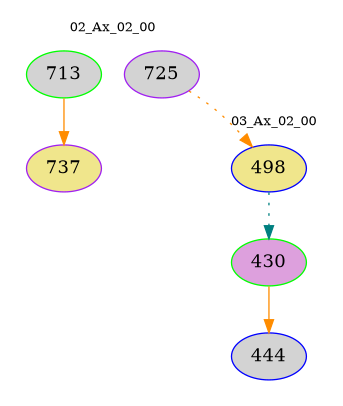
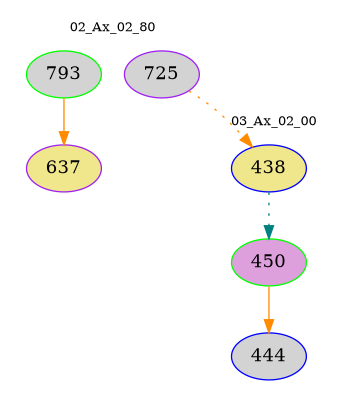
cluster "02_Ax_02_00": label "02_Ax_02_00" -> "02_Ax_02_80"
node "713": label "713" -> "793"
node "737": label "737" -> "637"
node "498": label "498" -> "438"
node "430": label "430" -> "450"
